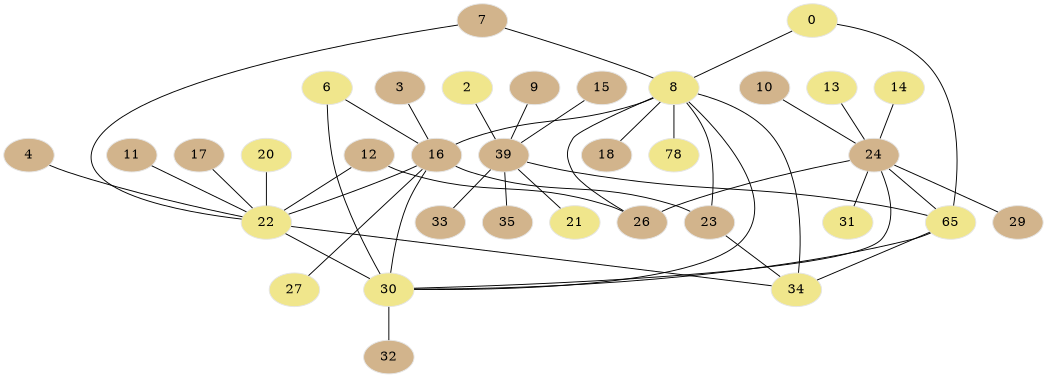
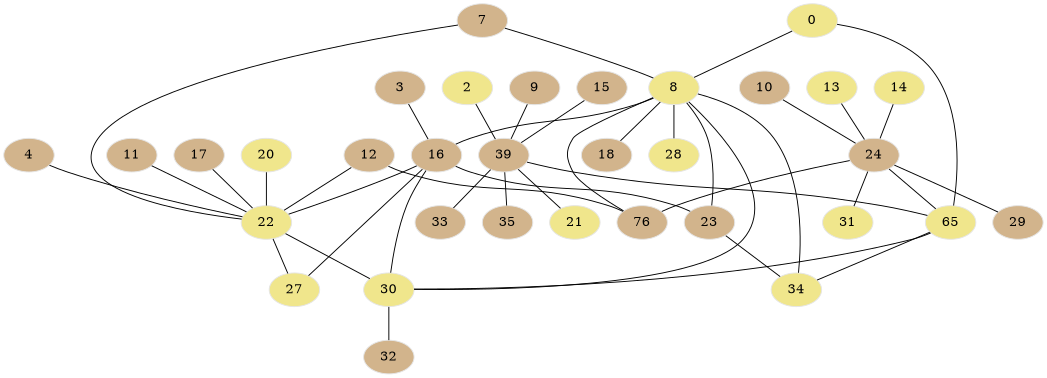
node "6": removed
node "78": label "78" -> "28"
node "26": label "26" -> "76"
edge "22" -- "34": now "22" -- "27"
edge "24" -- "30": removed
